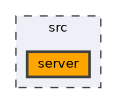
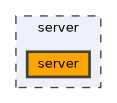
cluster "src": label "src" -> "server"
